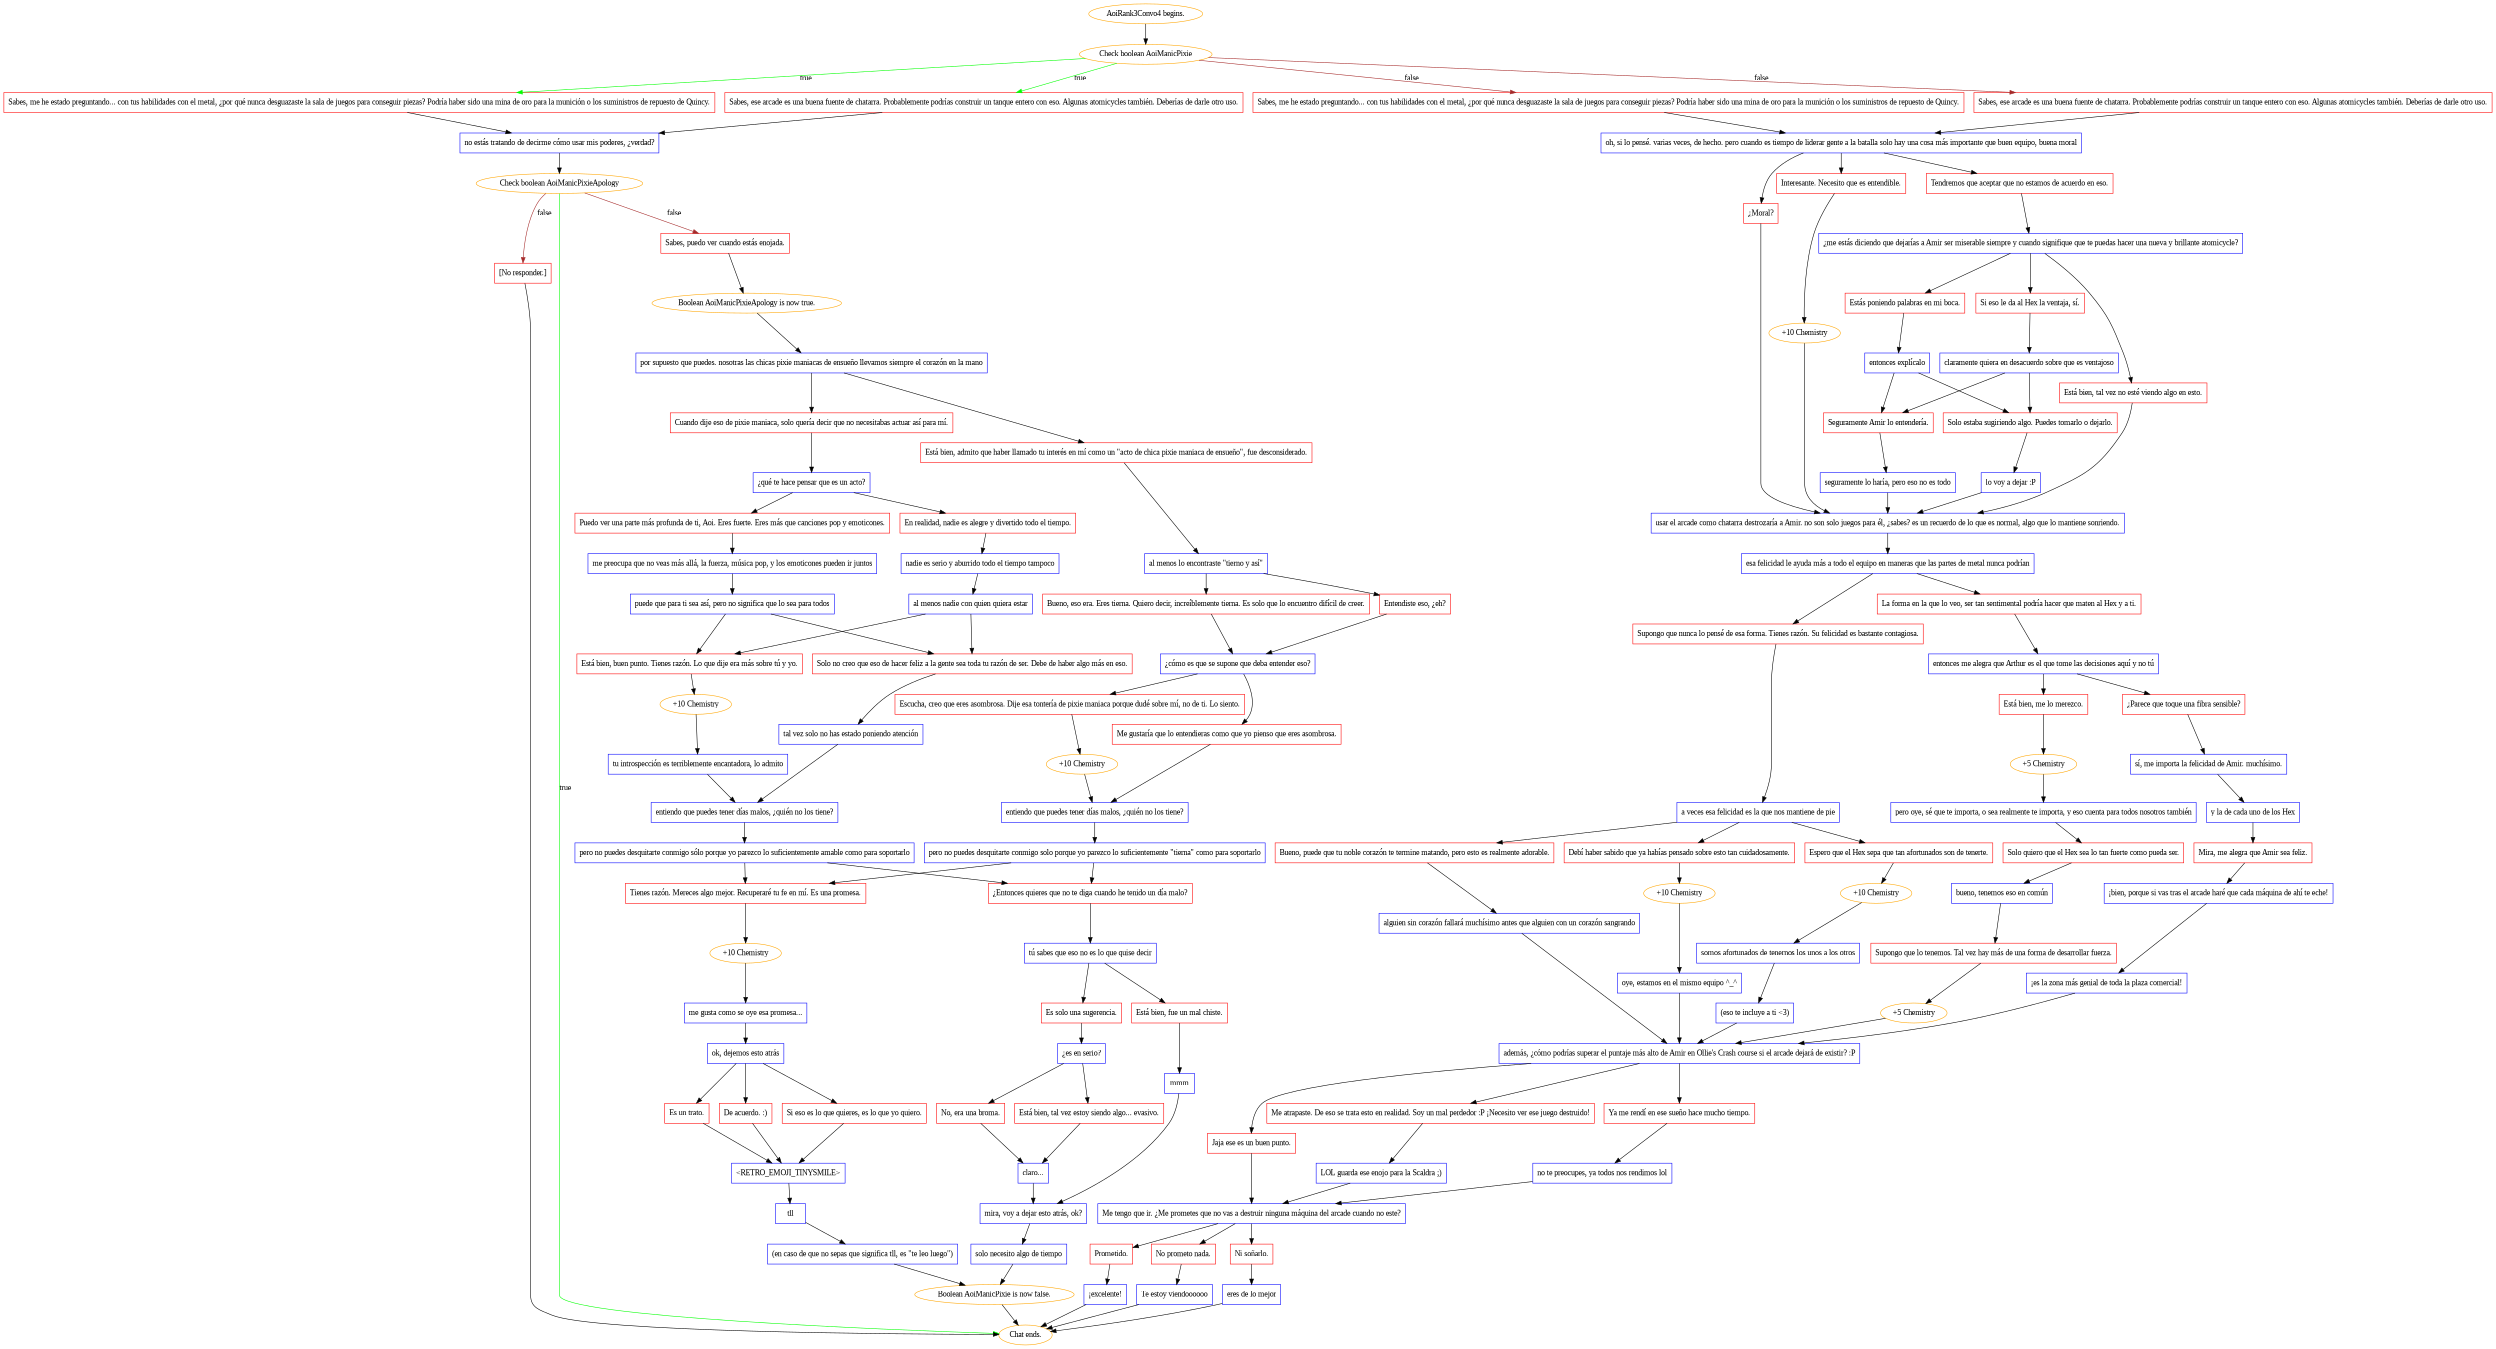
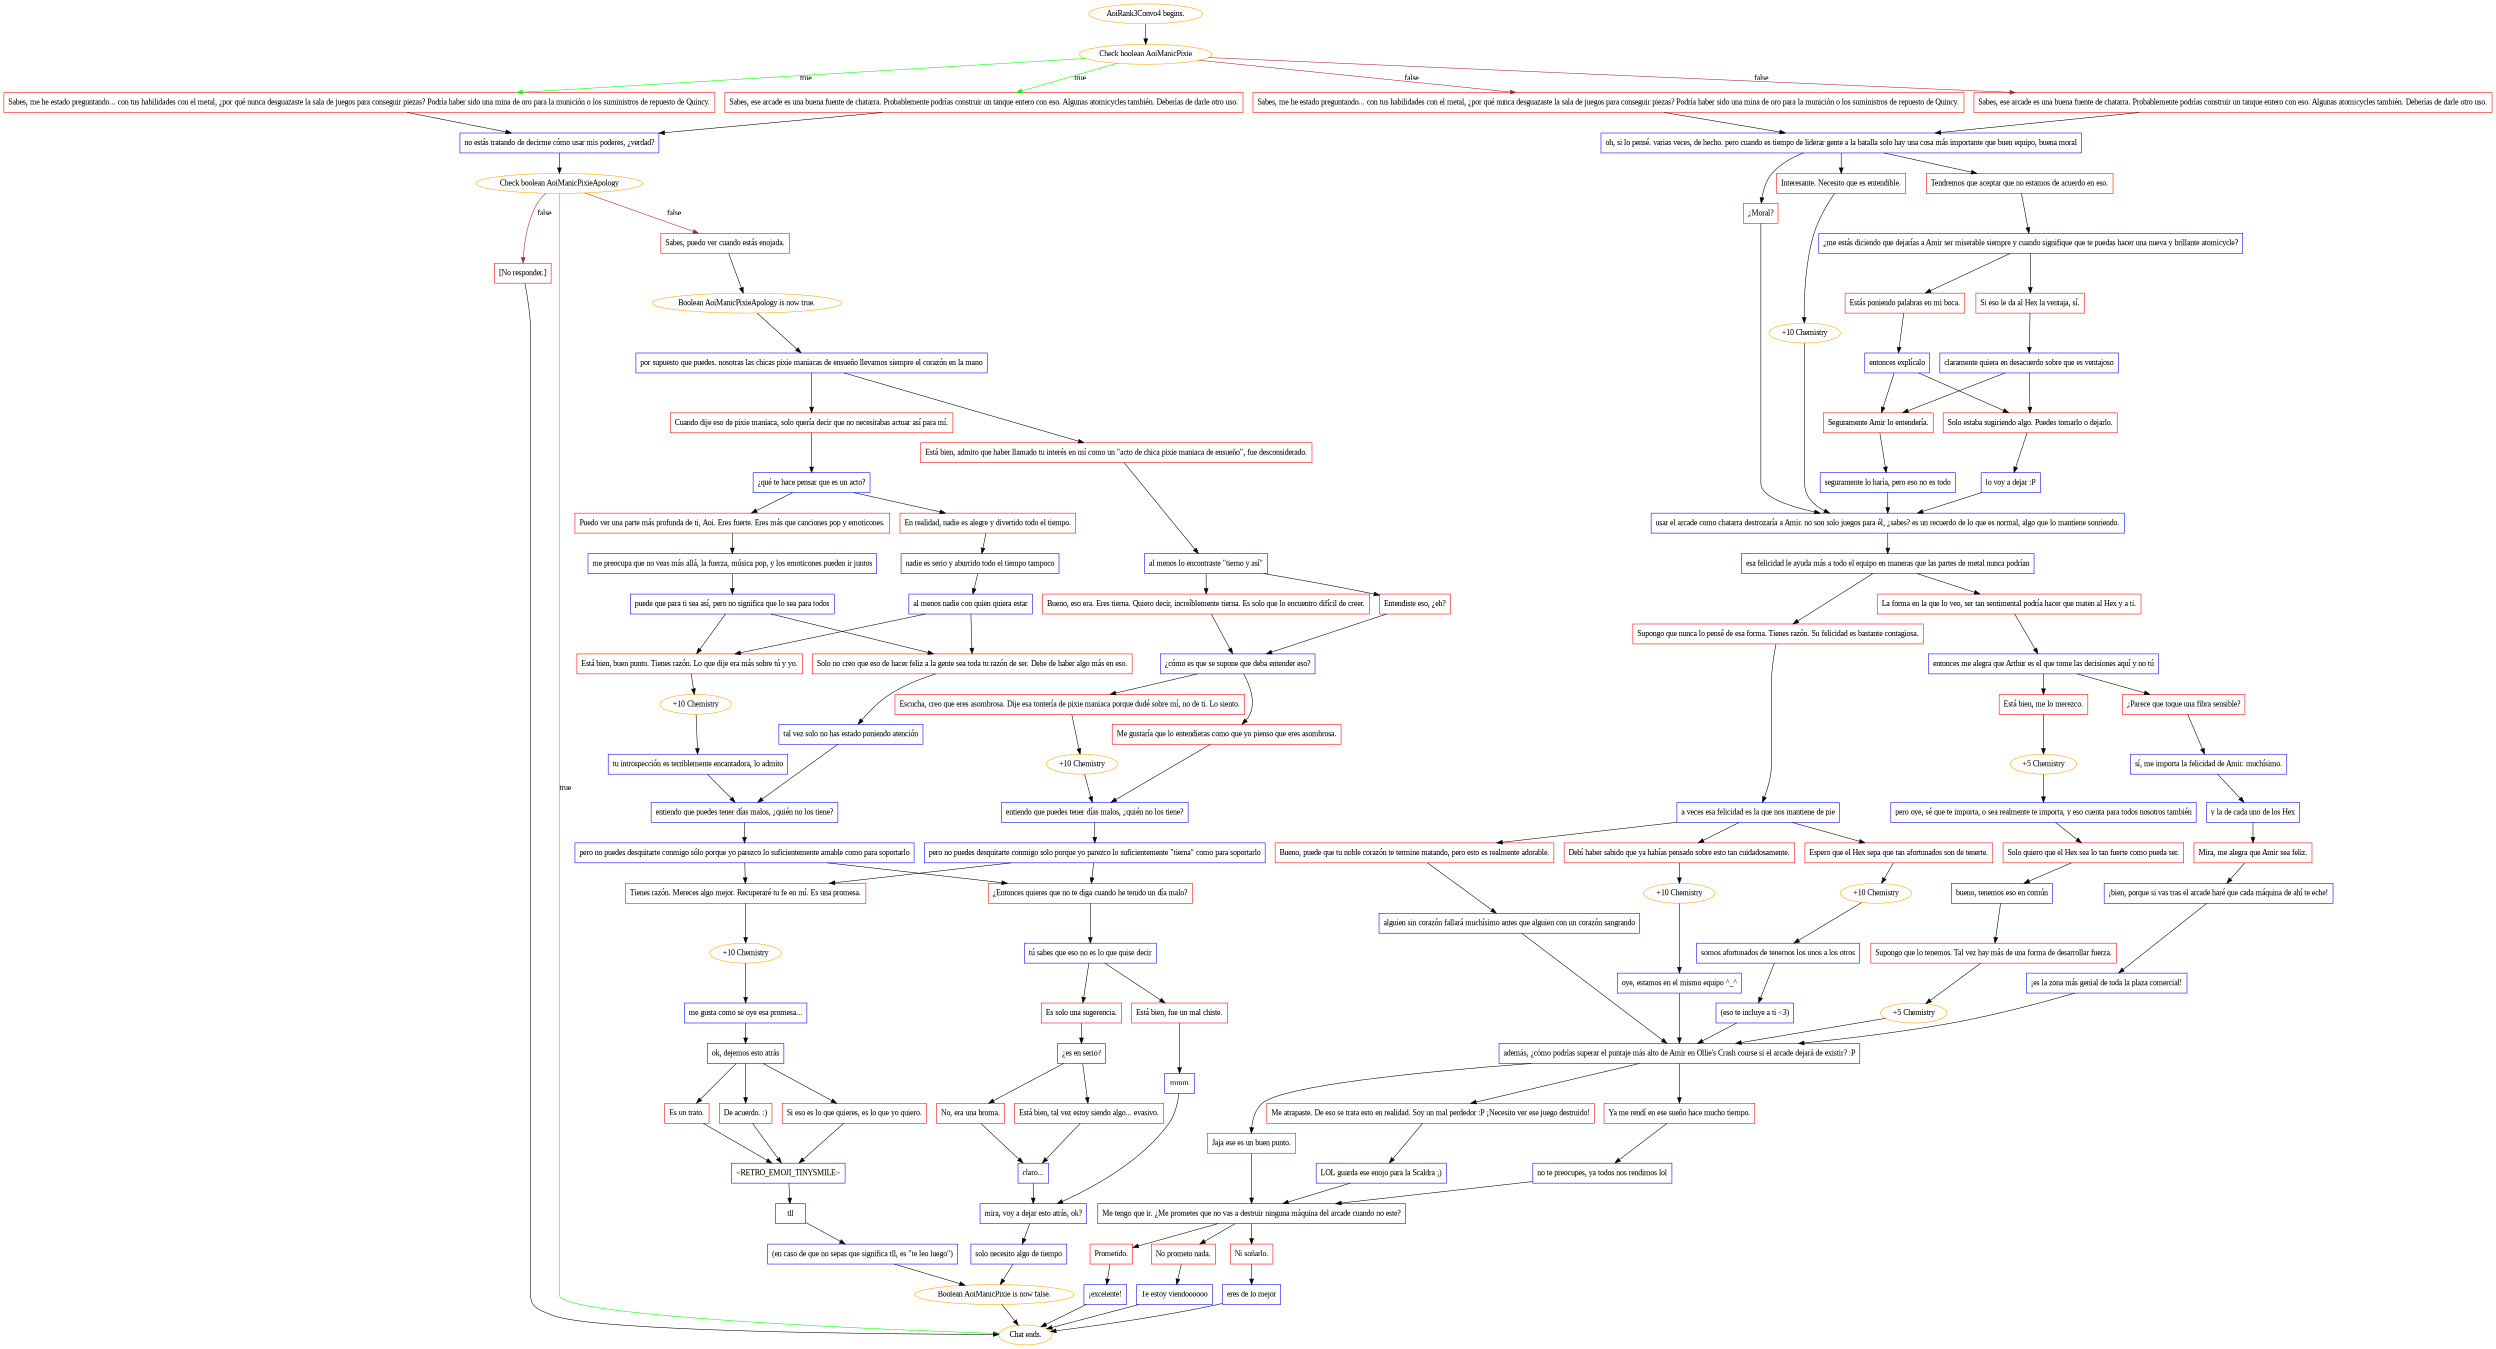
node "Está bien, tal vez no esté viendo algo en esto.": removed
